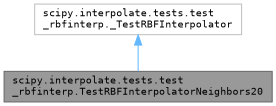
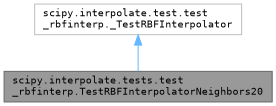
node "scipy.interpolate.tests.test _rbfinterp._TestRBFInterpolator": label "scipy.interpolate.tests.test _rbfinterp._TestRBFInterpolator" -> "scipy.interpolate.test.test _rbfinterp._TestRBFInterpolator"
